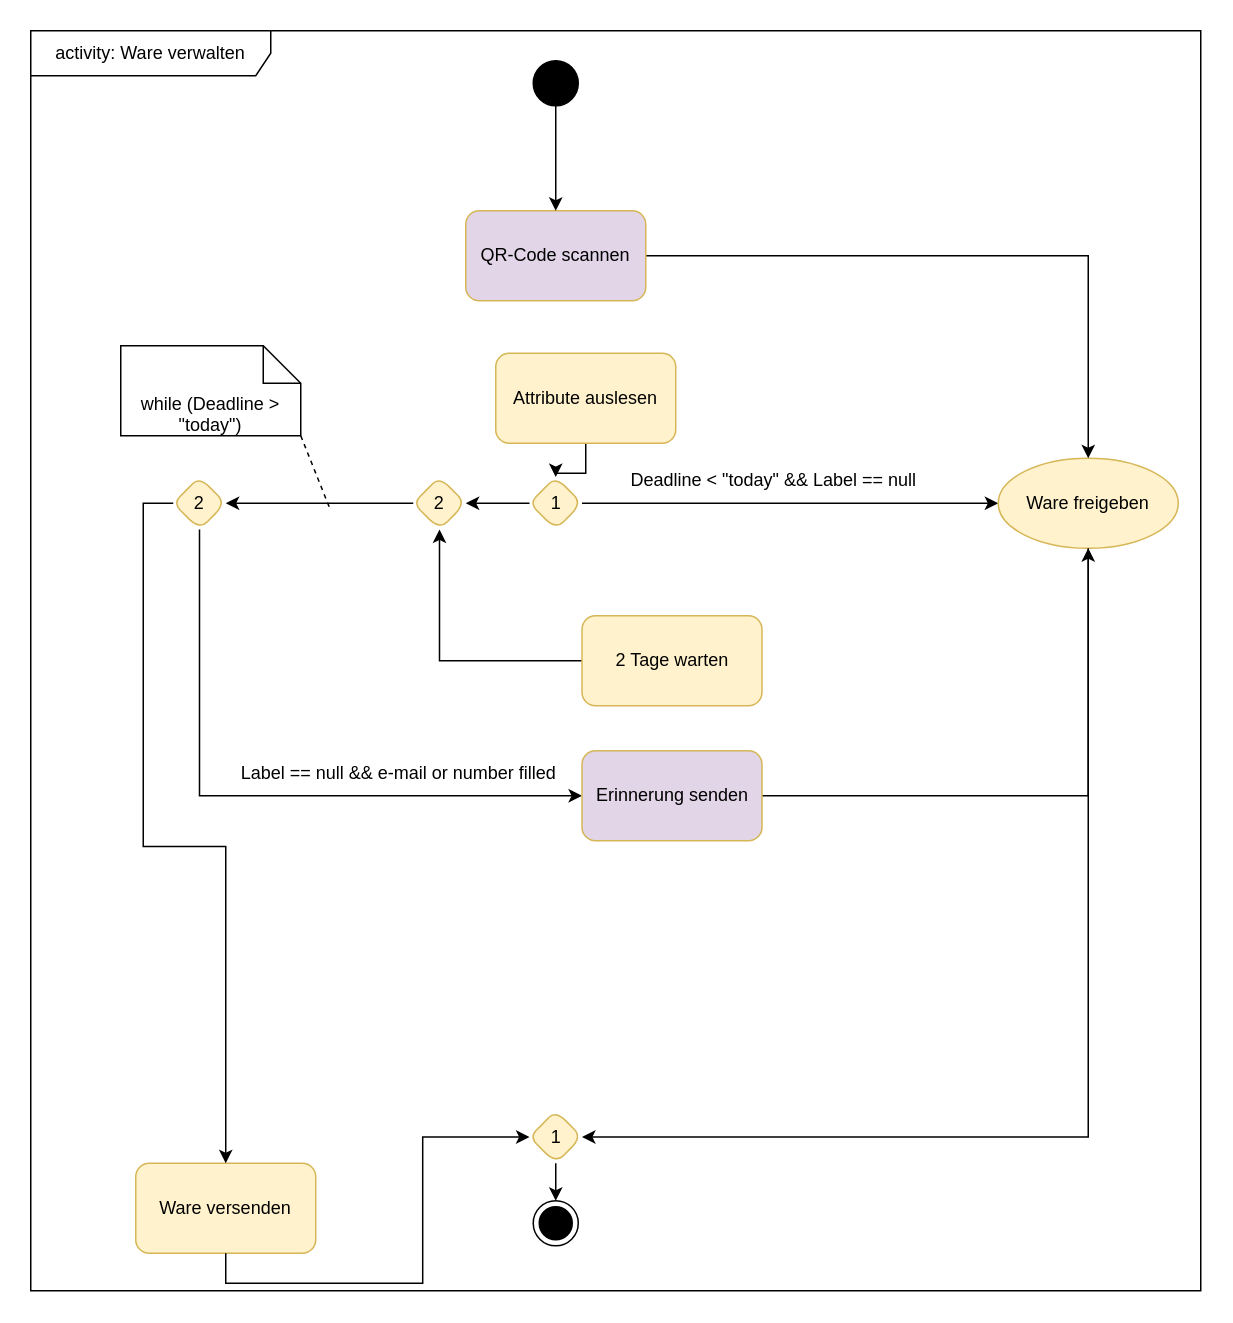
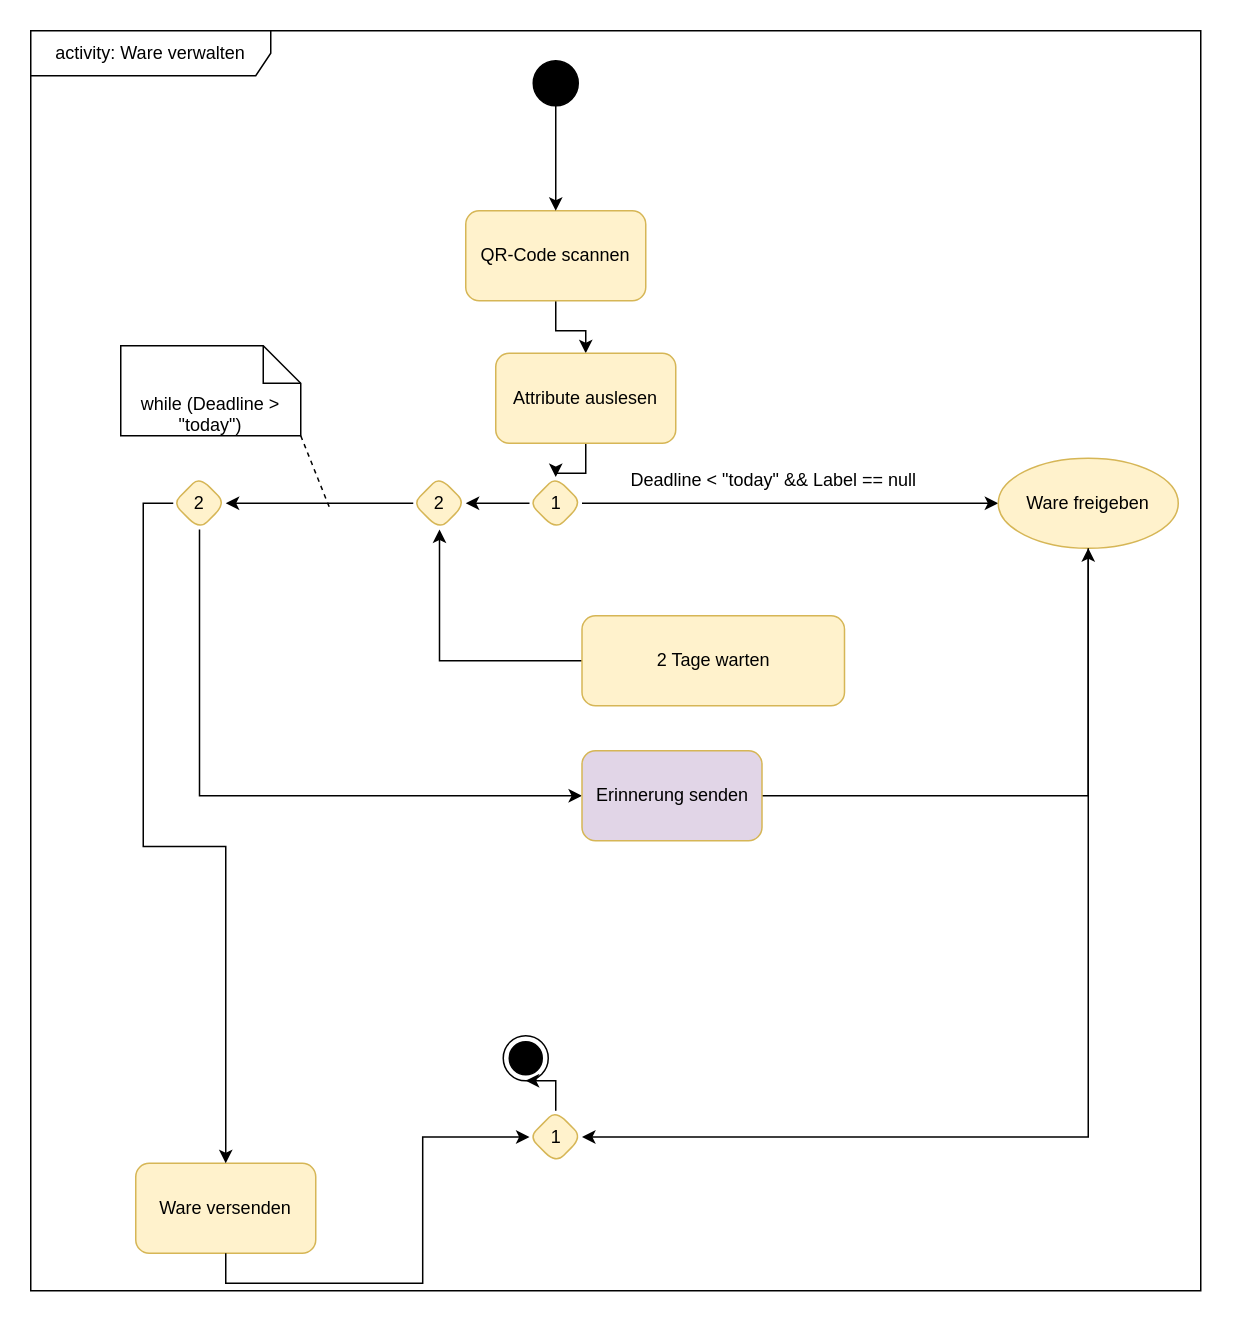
node "QR-Code scannen": fillcolor #e1d5e7 -> #fff2cc
edge "QR-Code scannen" -> "Ware freigeben": now "QR-Code scannen" -> "Attribute auslesen"
node "2 Tage warten": size 180x90 -> 263x90
node "Label == null && e-mail or number filled": removed
node "a": moved (556, 1223) -> (526, 1058)
